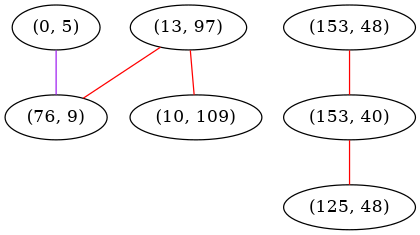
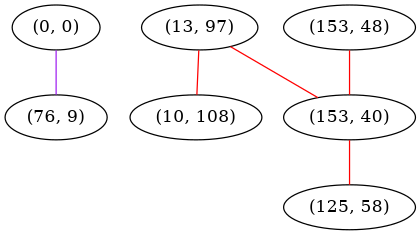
node "(0, 5)": label "(0, 5)" -> "(0, 0)"
edge "(13, 97)" -- "(76, 9)": now "(13, 97)" -- "(153, 40)"
node "(10, 109)": label "(10, 109)" -> "(10, 108)"
node "(125, 48)": label "(125, 48)" -> "(125, 58)"
